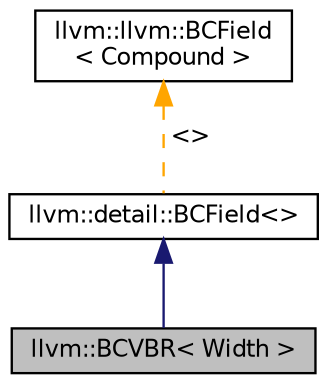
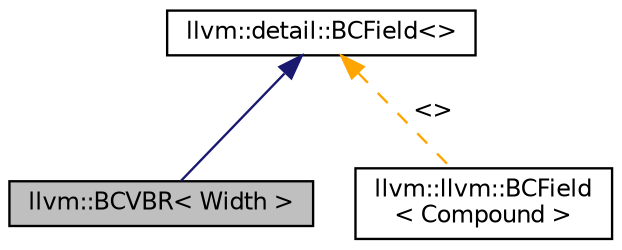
edge "llvm::detail::BCField<>" -> "llvm::llvm::BCField < Compound >": reversed
